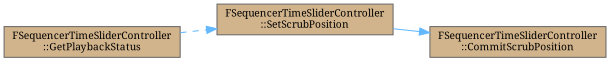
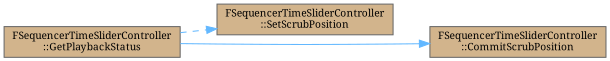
edge "FSequencerTimeSliderController ::SetScrubPosition" -> "FSequencerTimeSliderController ::CommitScrubPosition": now "FSequencerTimeSliderController ::GetPlaybackStatus" -> "FSequencerTimeSliderController ::CommitScrubPosition"
